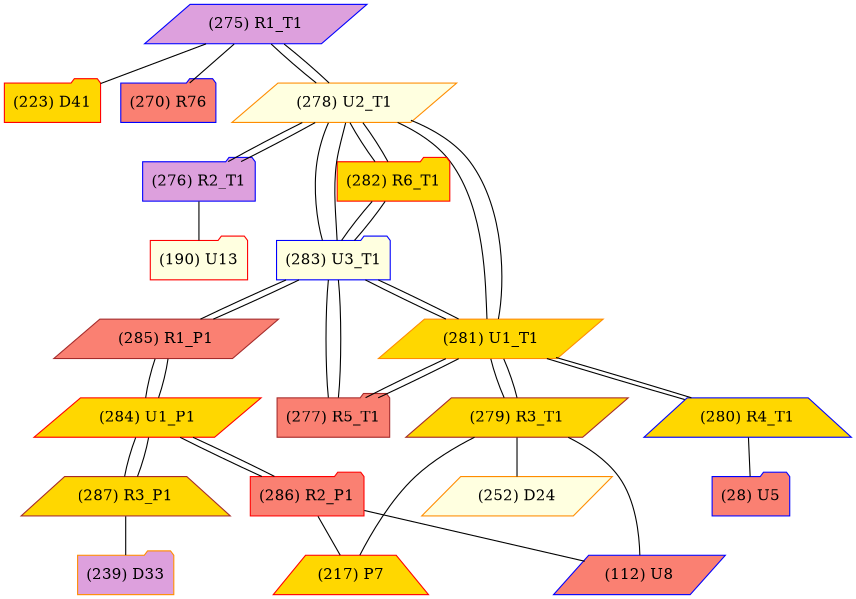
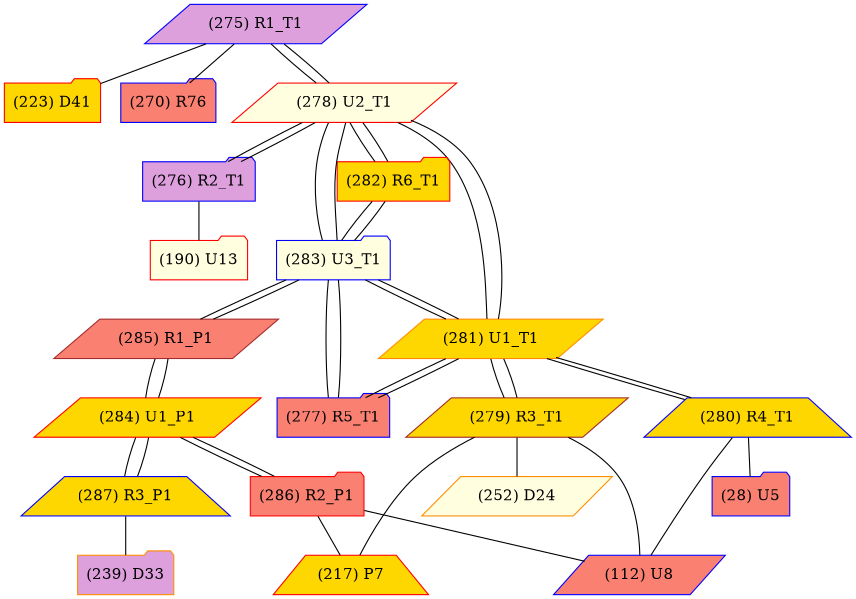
node "(278) U2_T1": color darkorange -> red
node "(277) R5_T1": color brown -> blue
edge "(280) R4_T1" -- "(112) U8": added
node "(287) R3_P1": color brown -> blue
